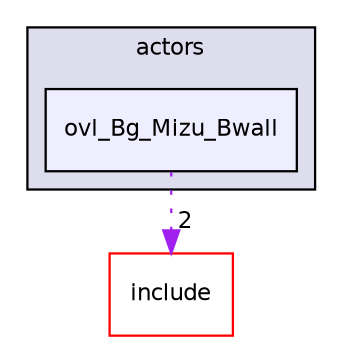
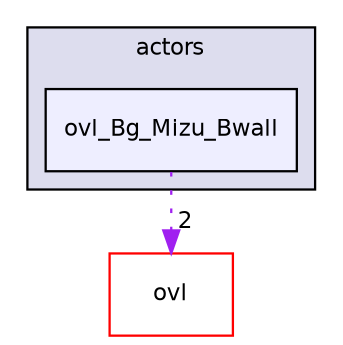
node "include": label "include" -> "ovl"
